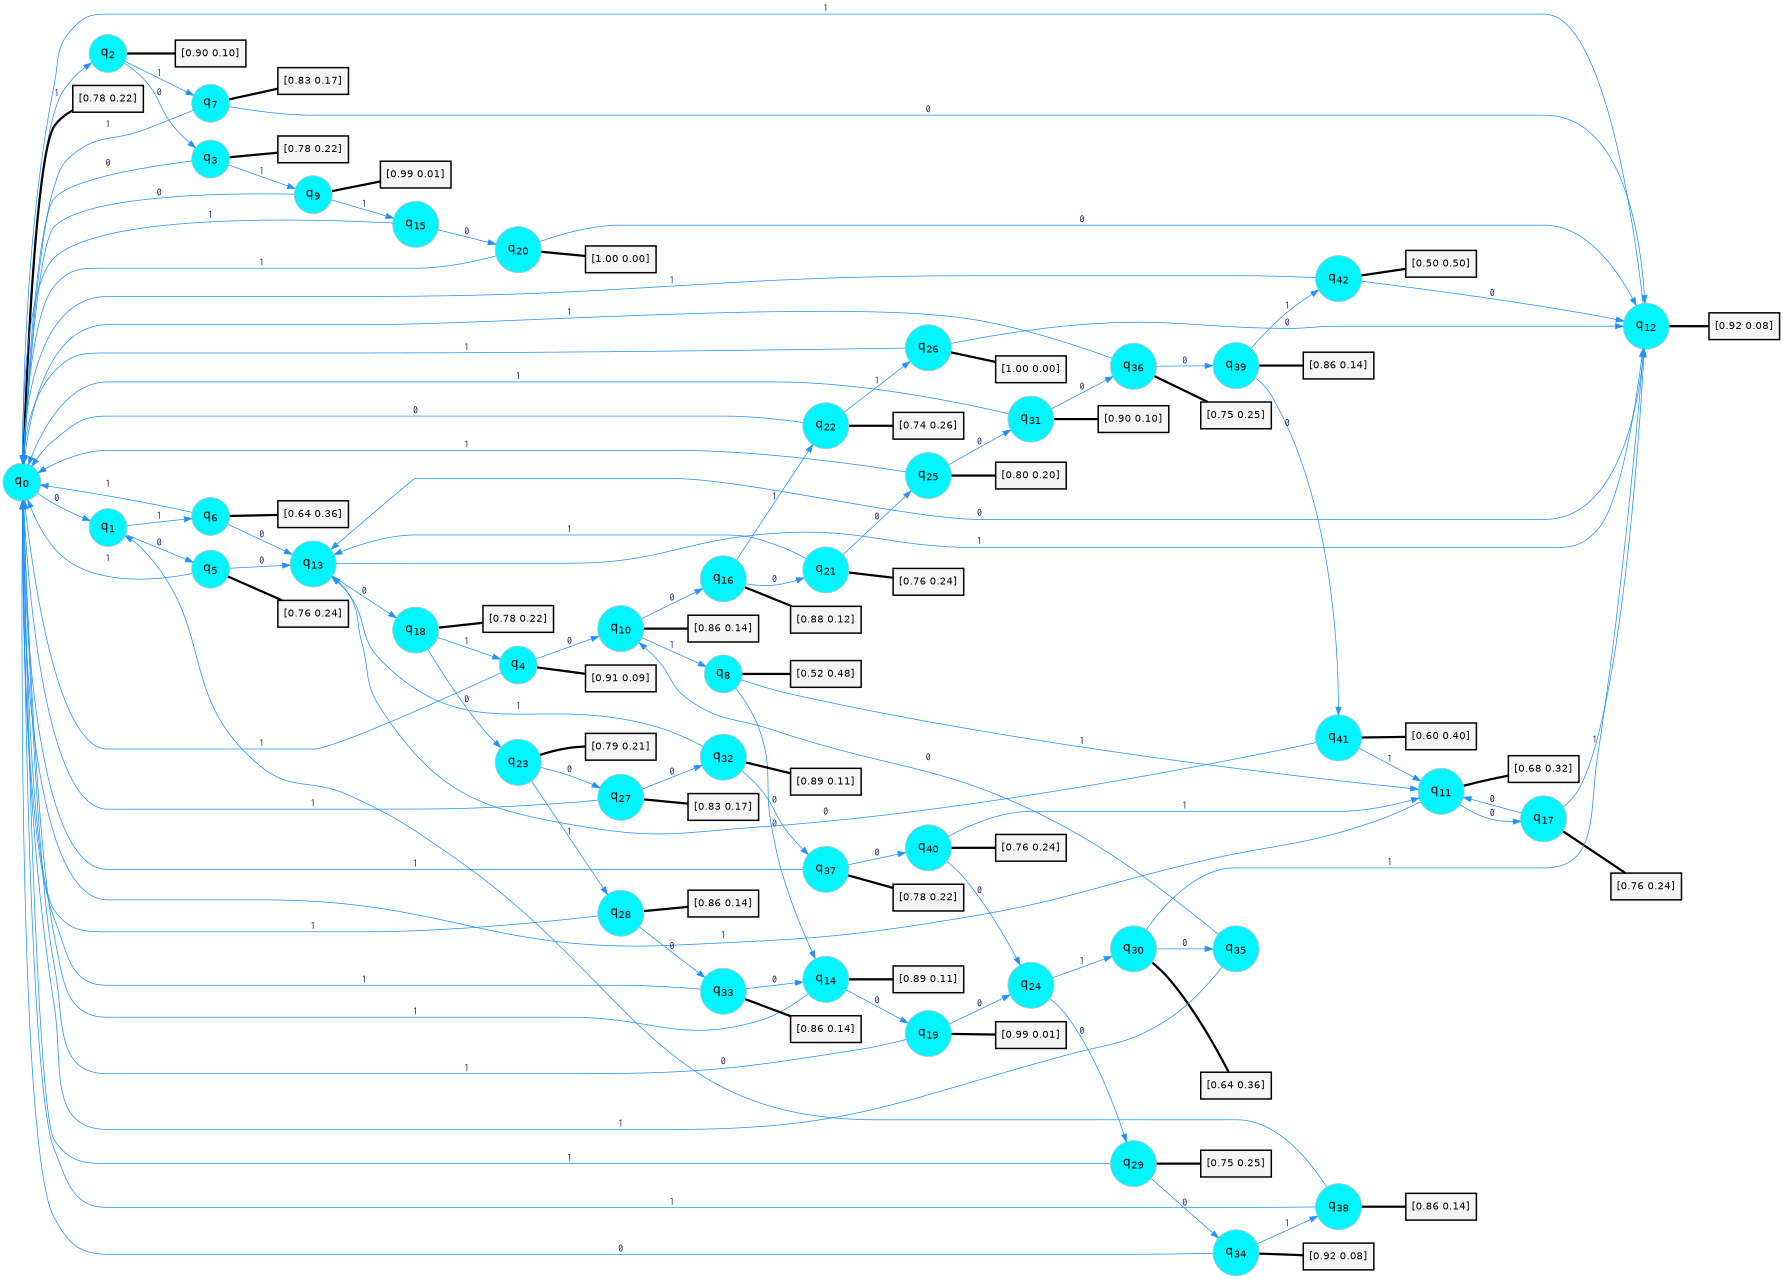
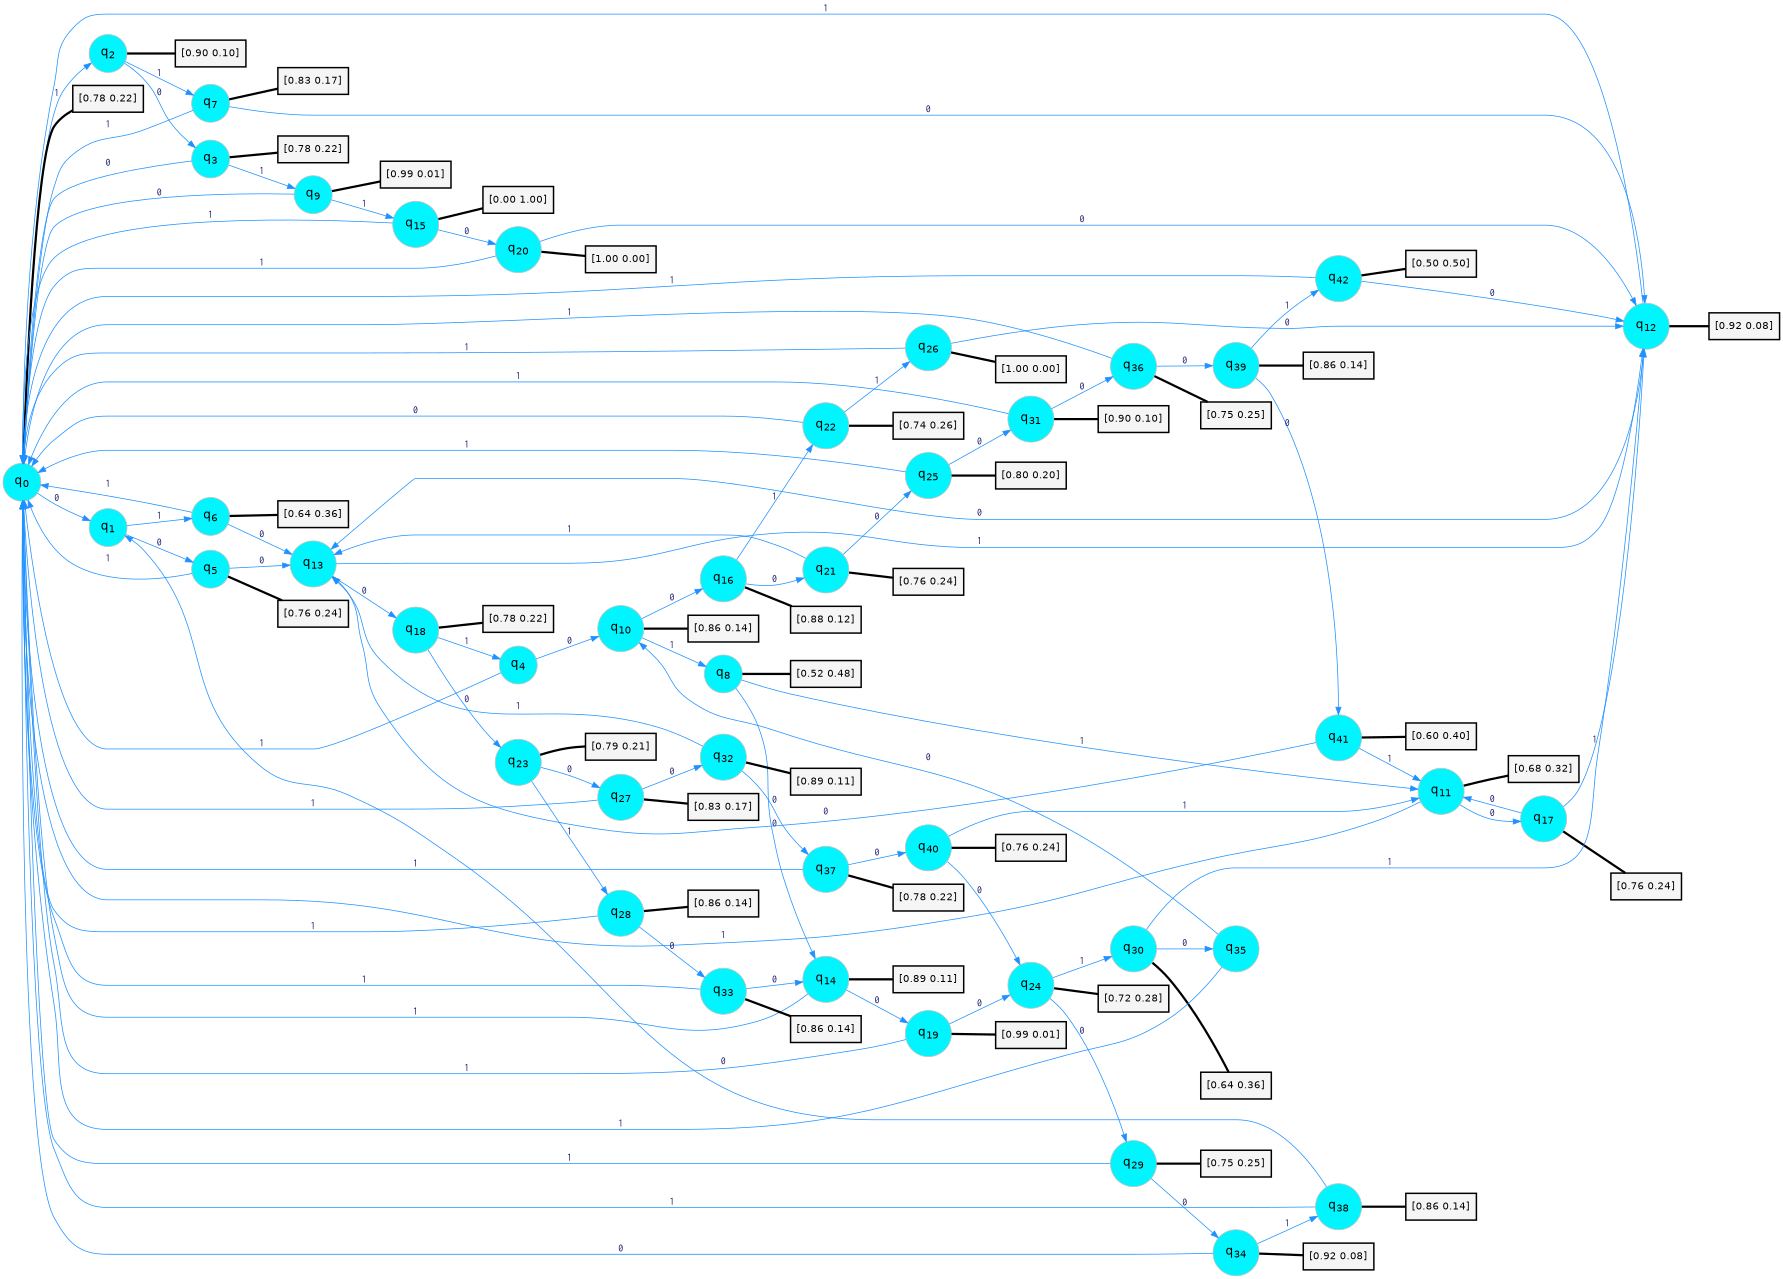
node "[0.00 1.00]": added
node "[0.91 0.09]": removed
node "[0.72 0.28]": added
